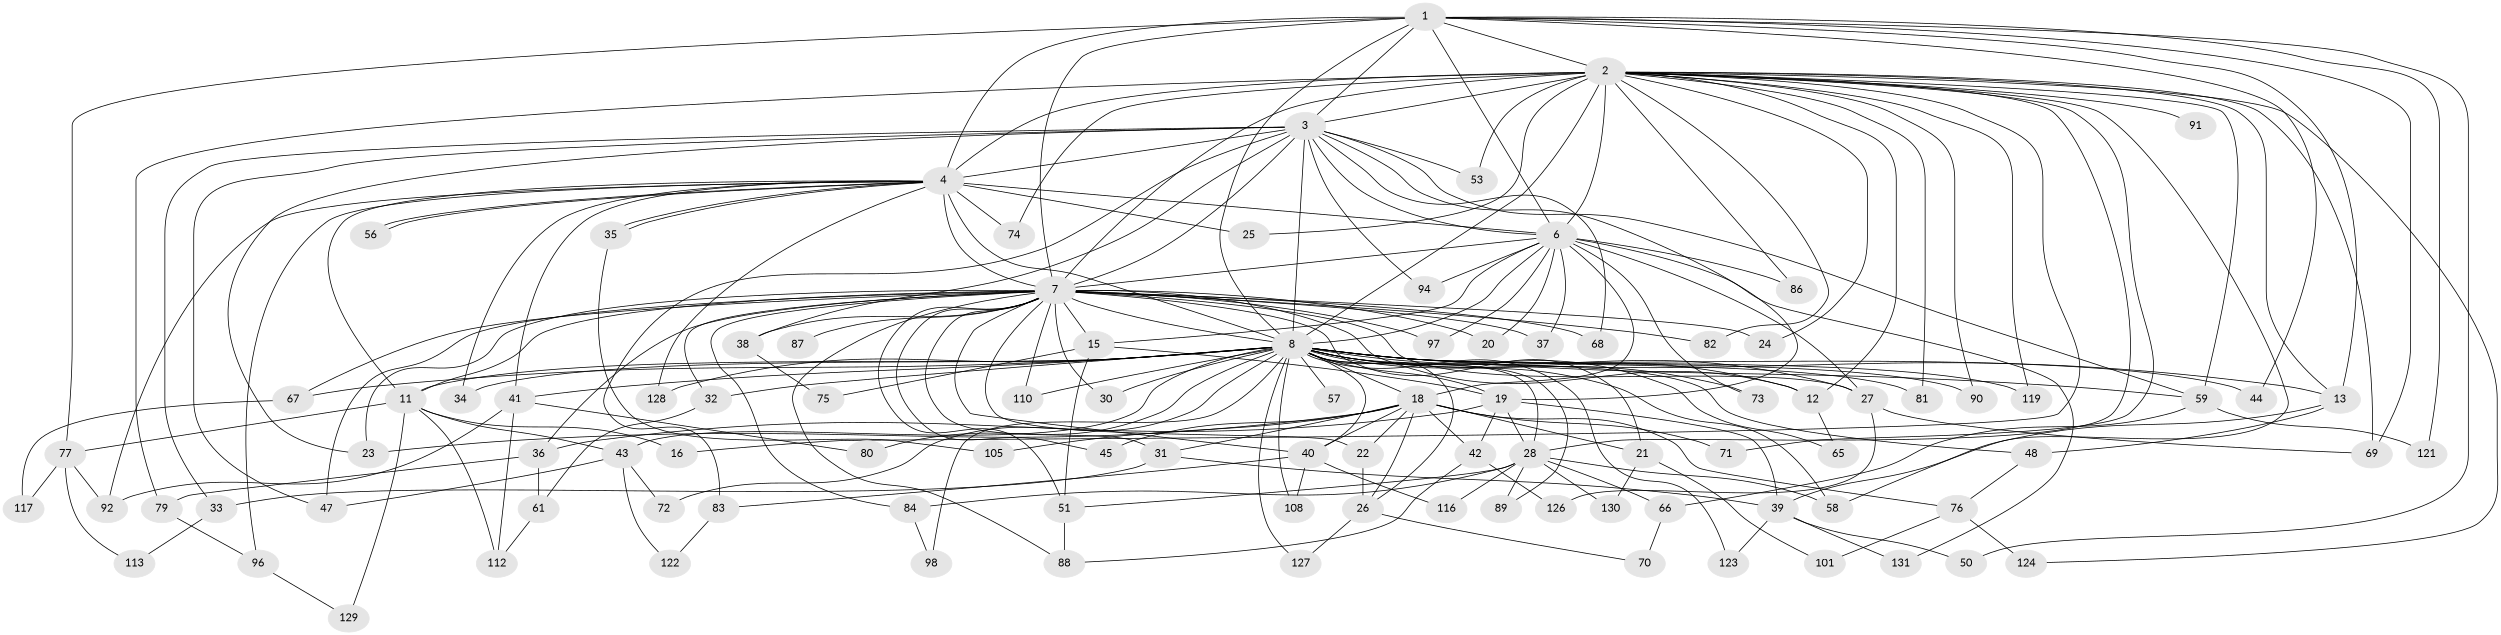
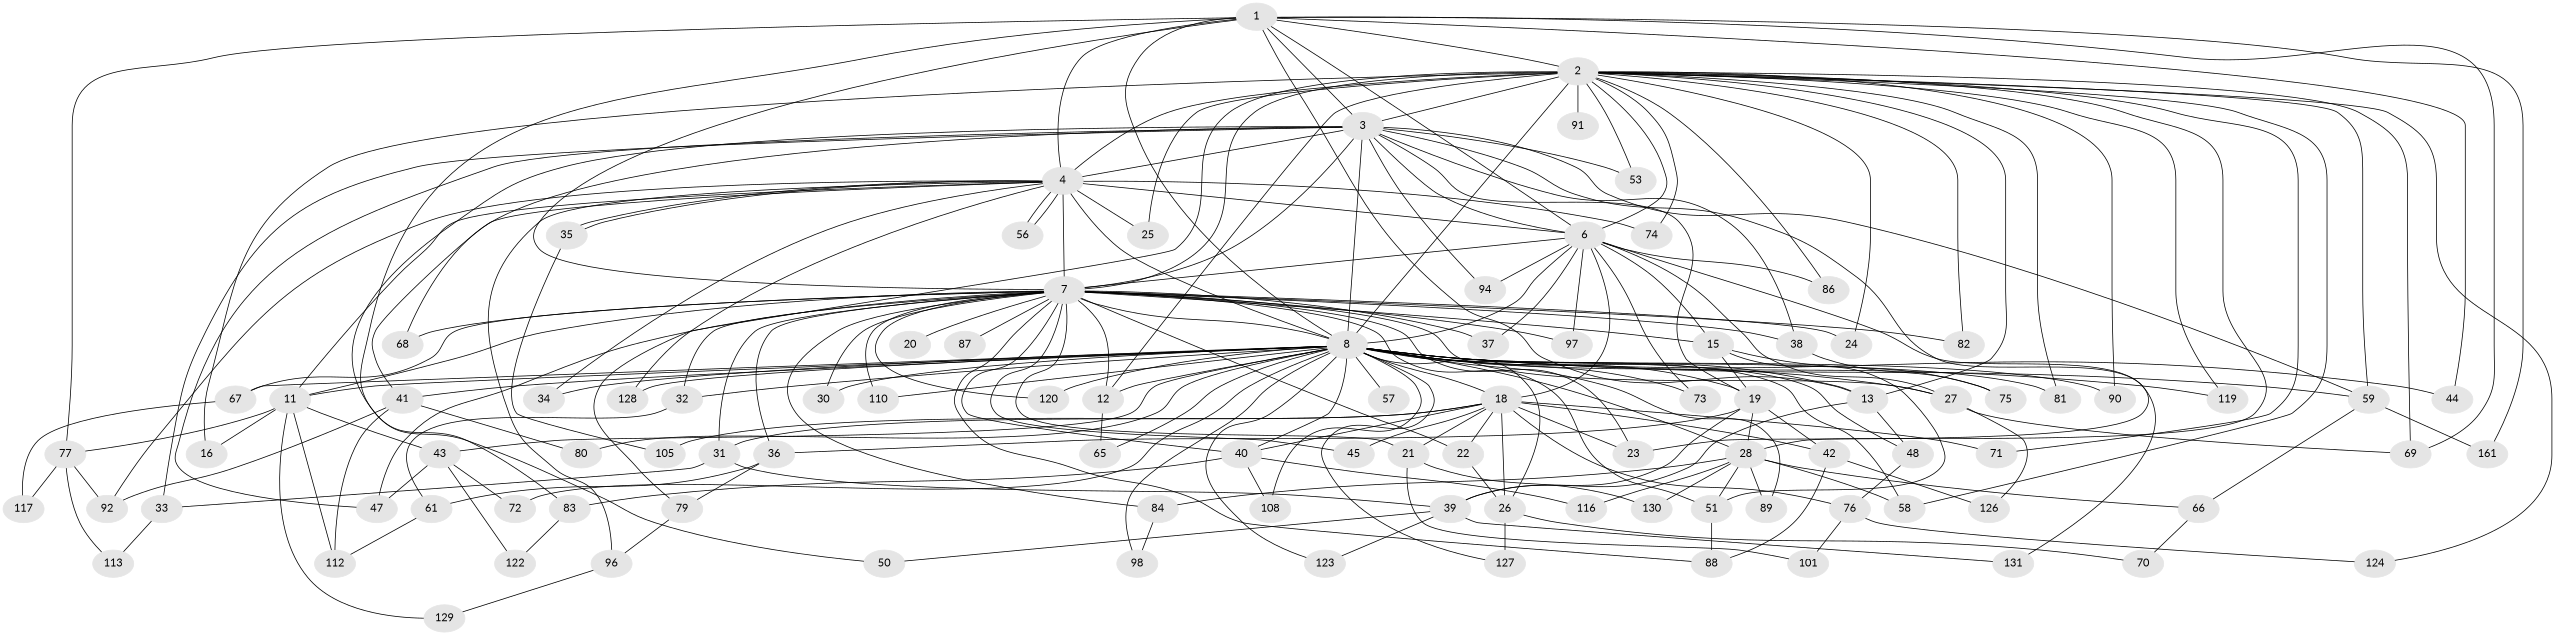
edge "6" -- "20": removed
node "120": added
node "121": label "121" -> "161"
